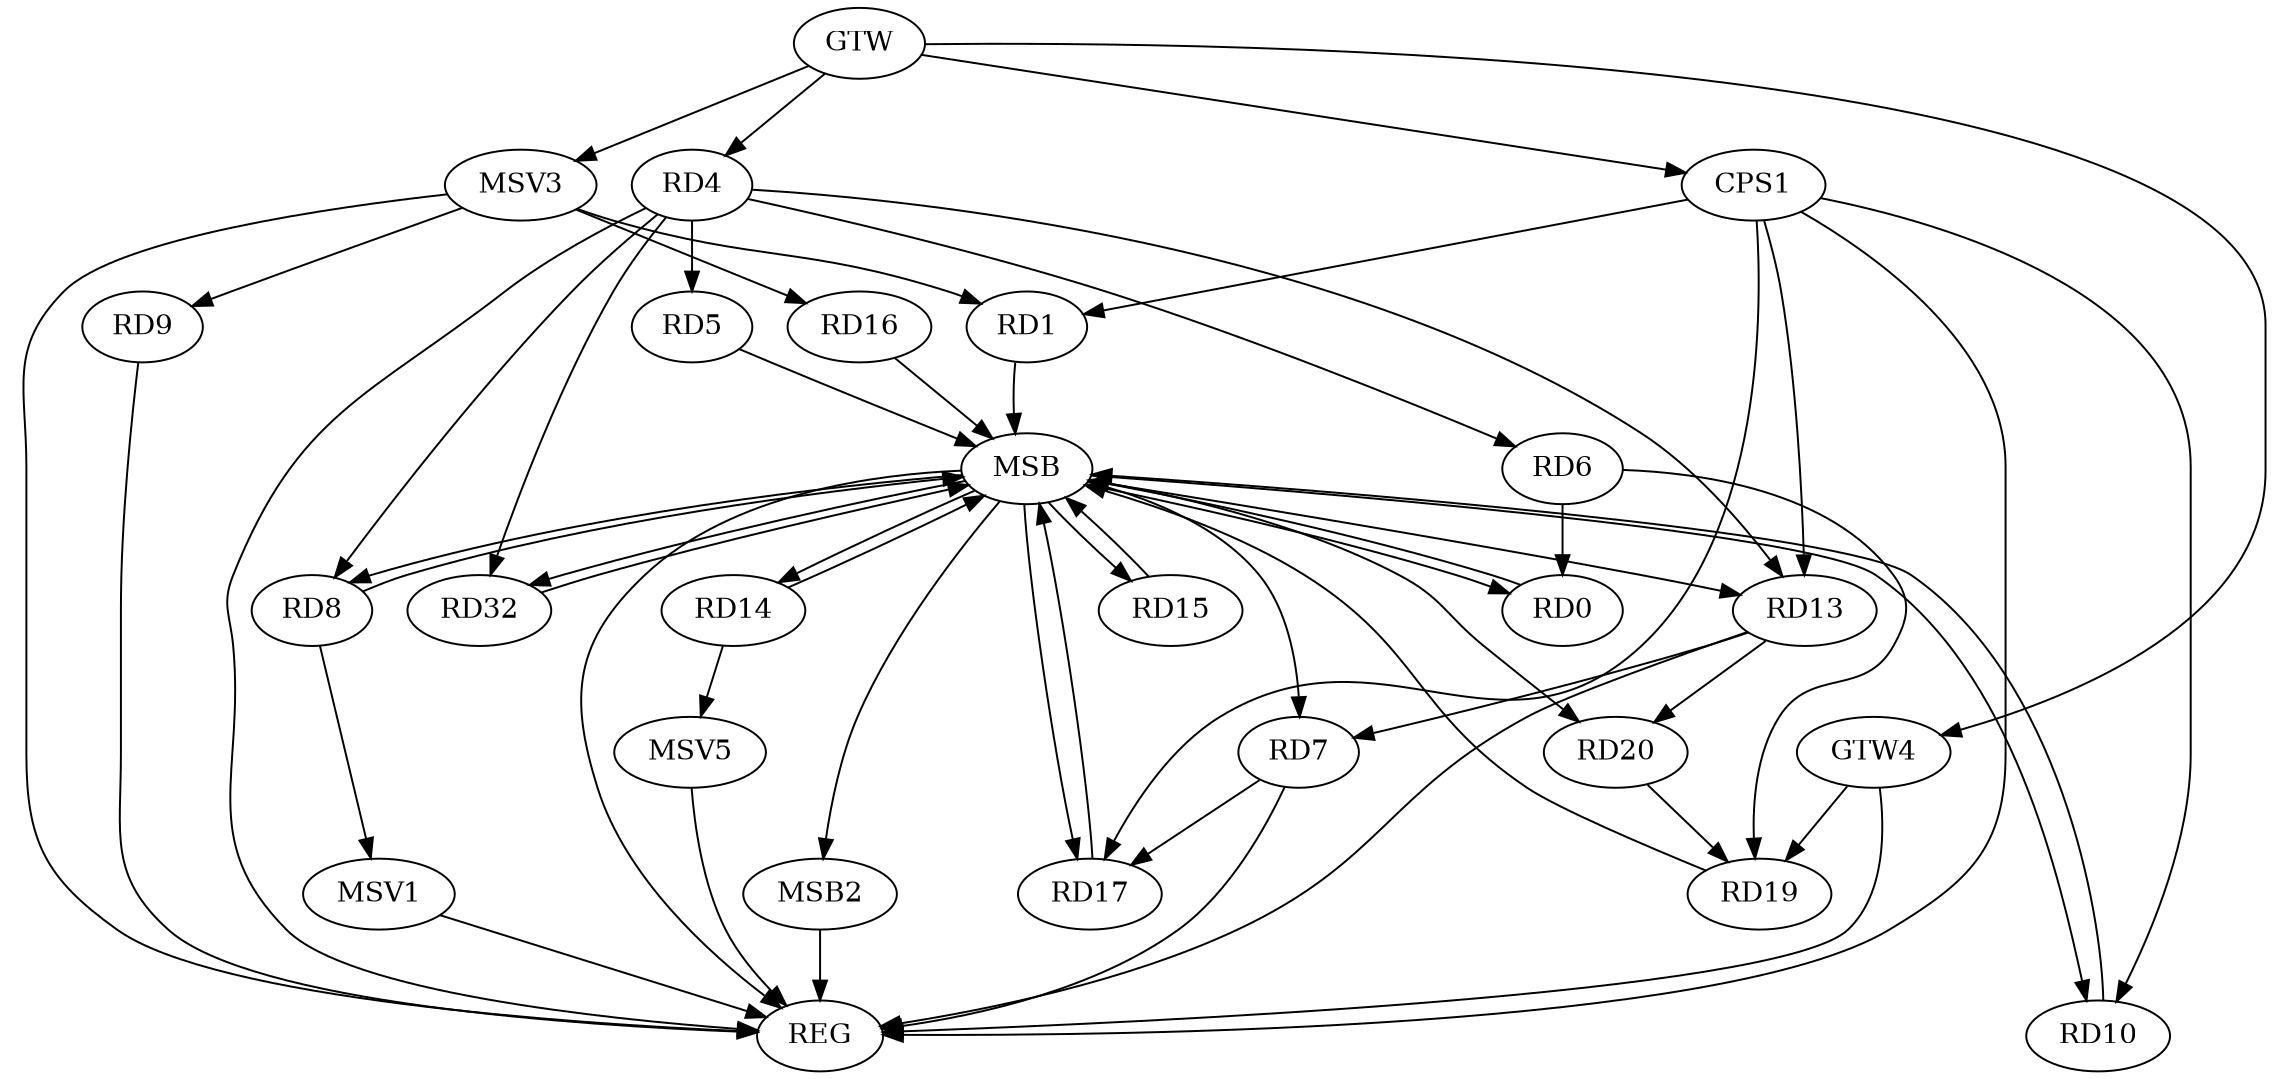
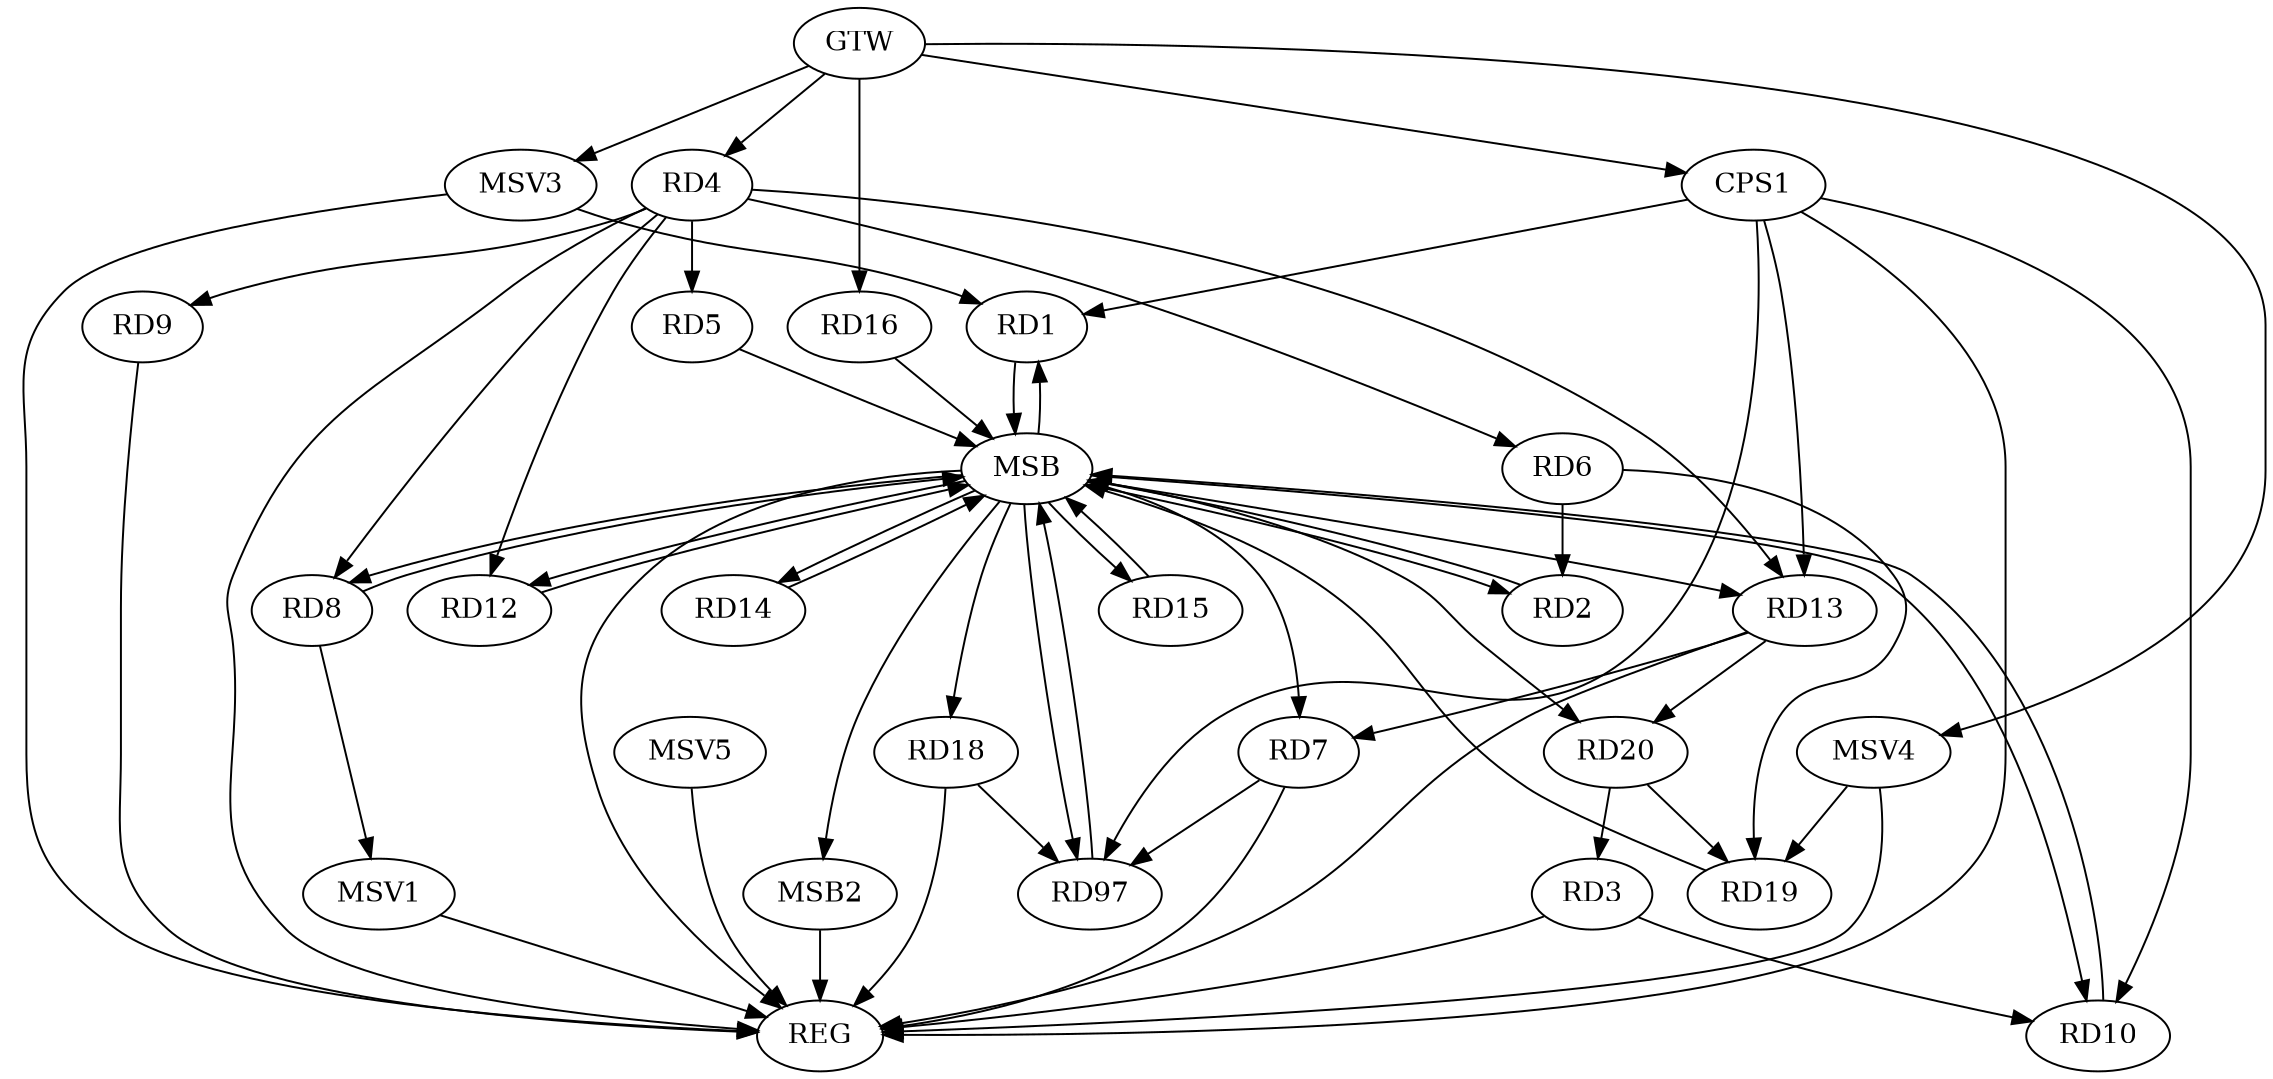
edge "MSV3" -> "RD16": now "GTW" -> "RD16"
edge "MSV3" -> "RD9": now "RD4" -> "RD9"
edge "MSB" -> "RD1": added
node "RD32": label "RD32" -> "RD12"
node "RD0": label "RD0" -> "RD2"
edge "RD14" -> "MSV5": removed
node "RD18": added
node "GTW4": label "GTW4" -> "MSV4"
node "RD17": label "RD17" -> "RD97"
node "RD3": added
